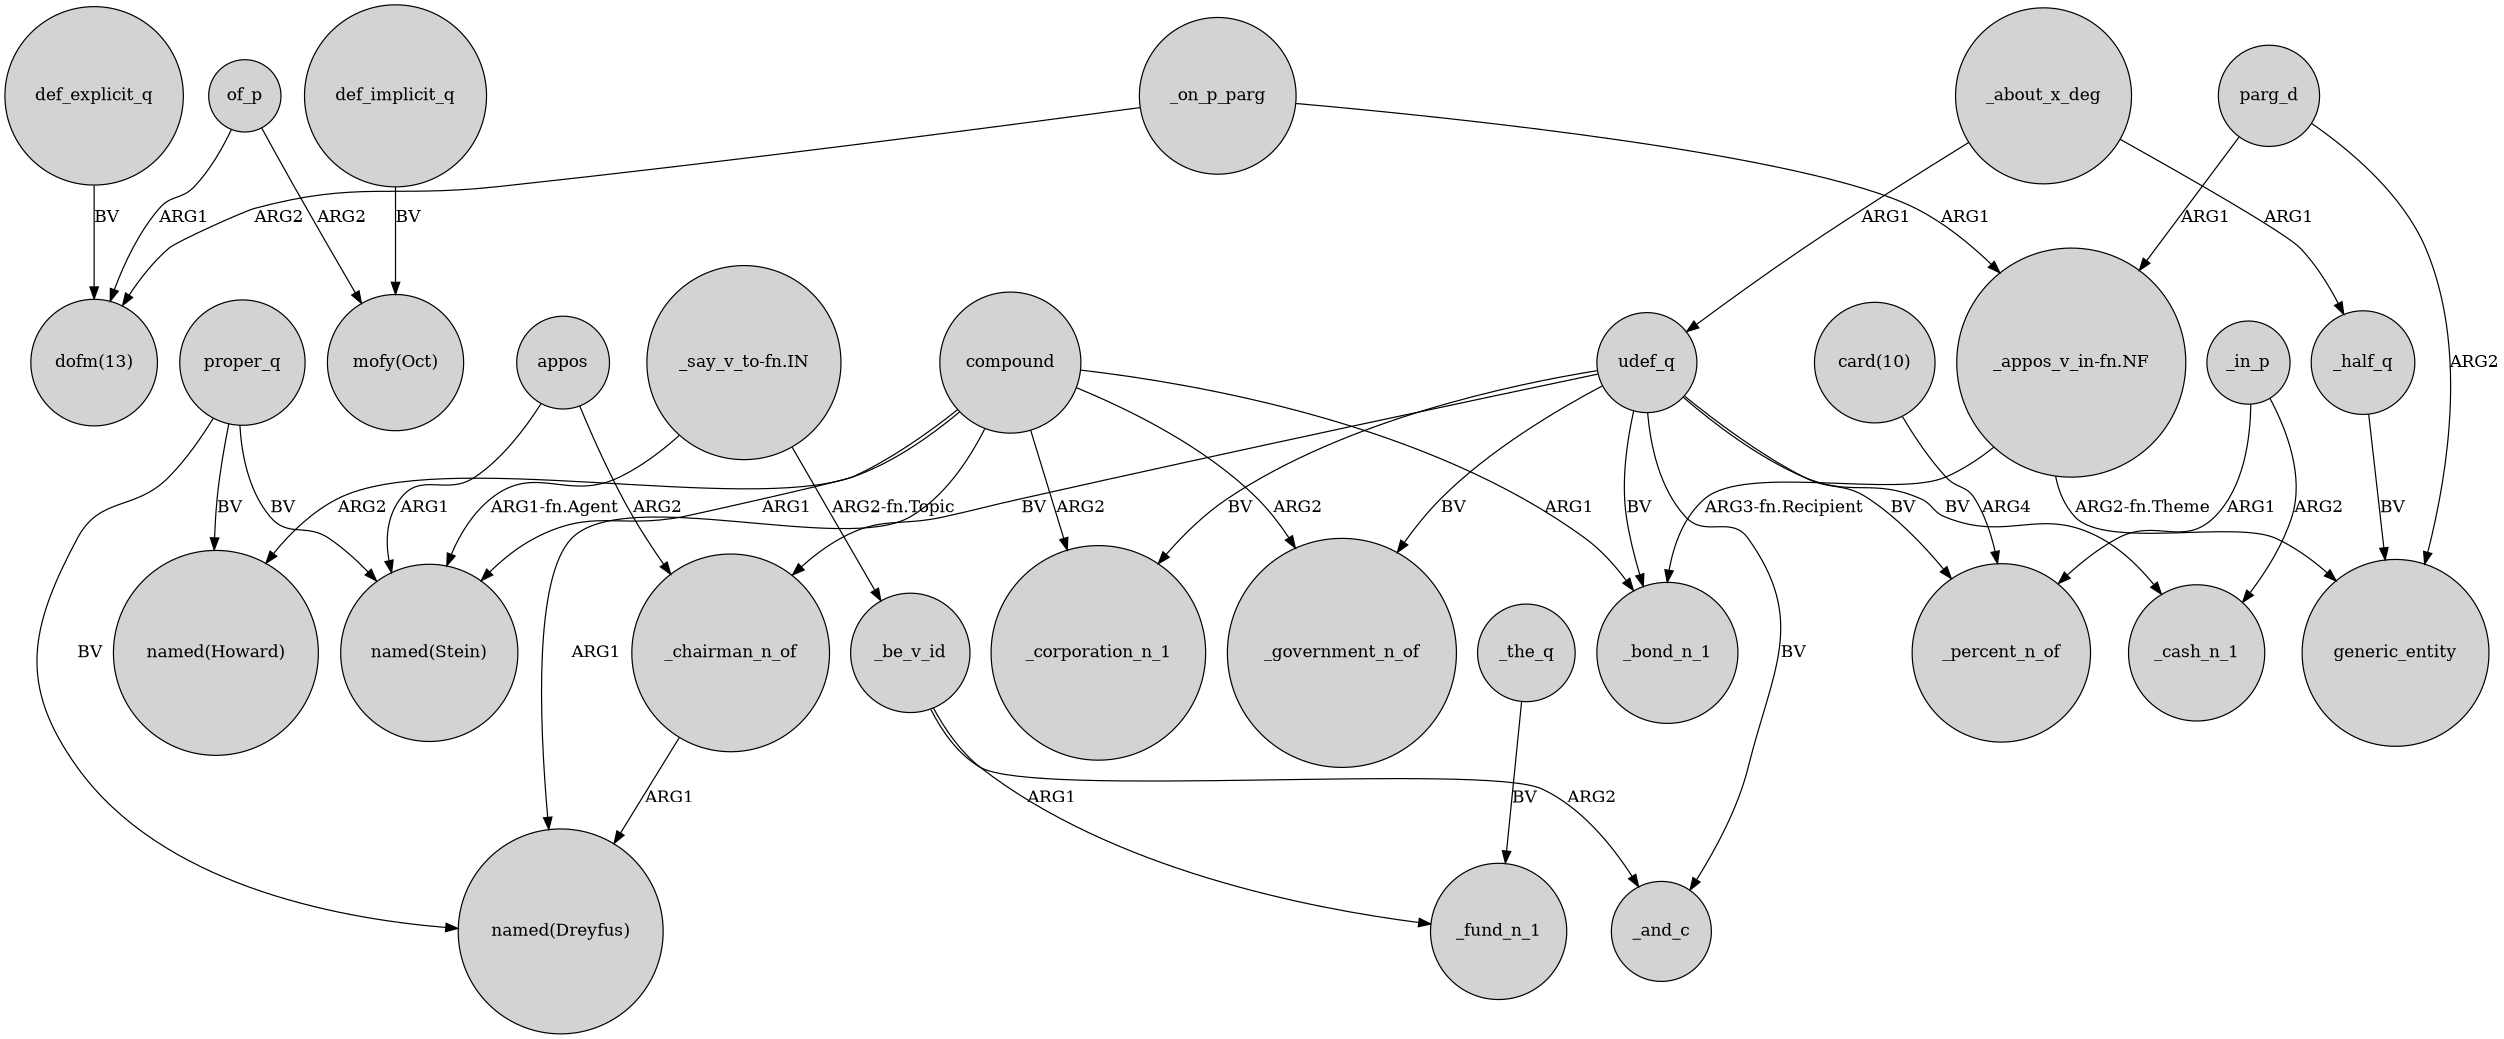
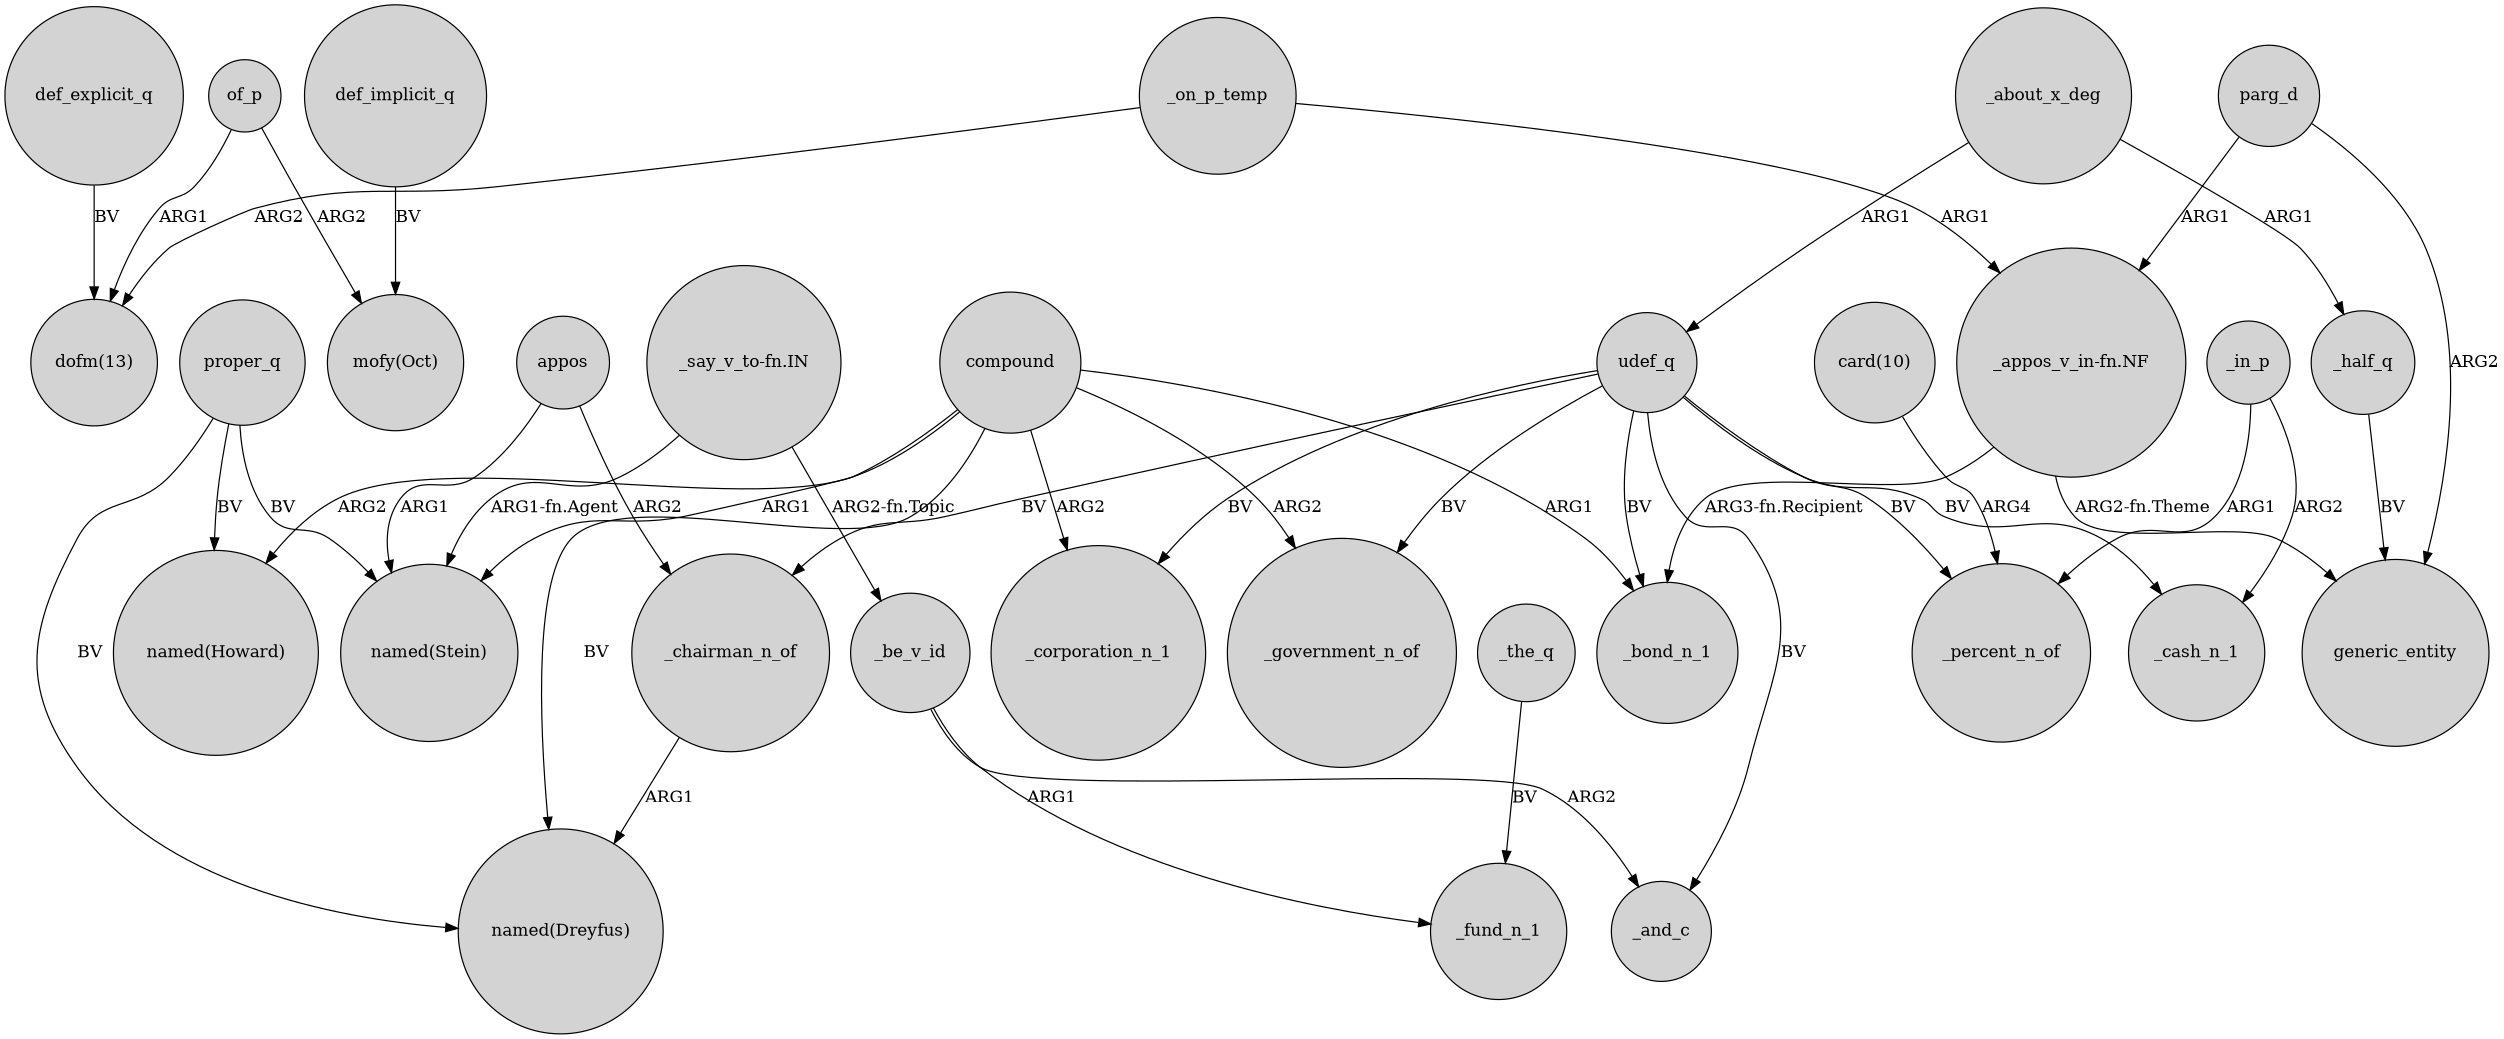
node "_on_p_parg": label "_on_p_parg" -> "_on_p_temp"
edge "compound" -> "named(Dreyfus)": label "ARG1" -> "BV"
